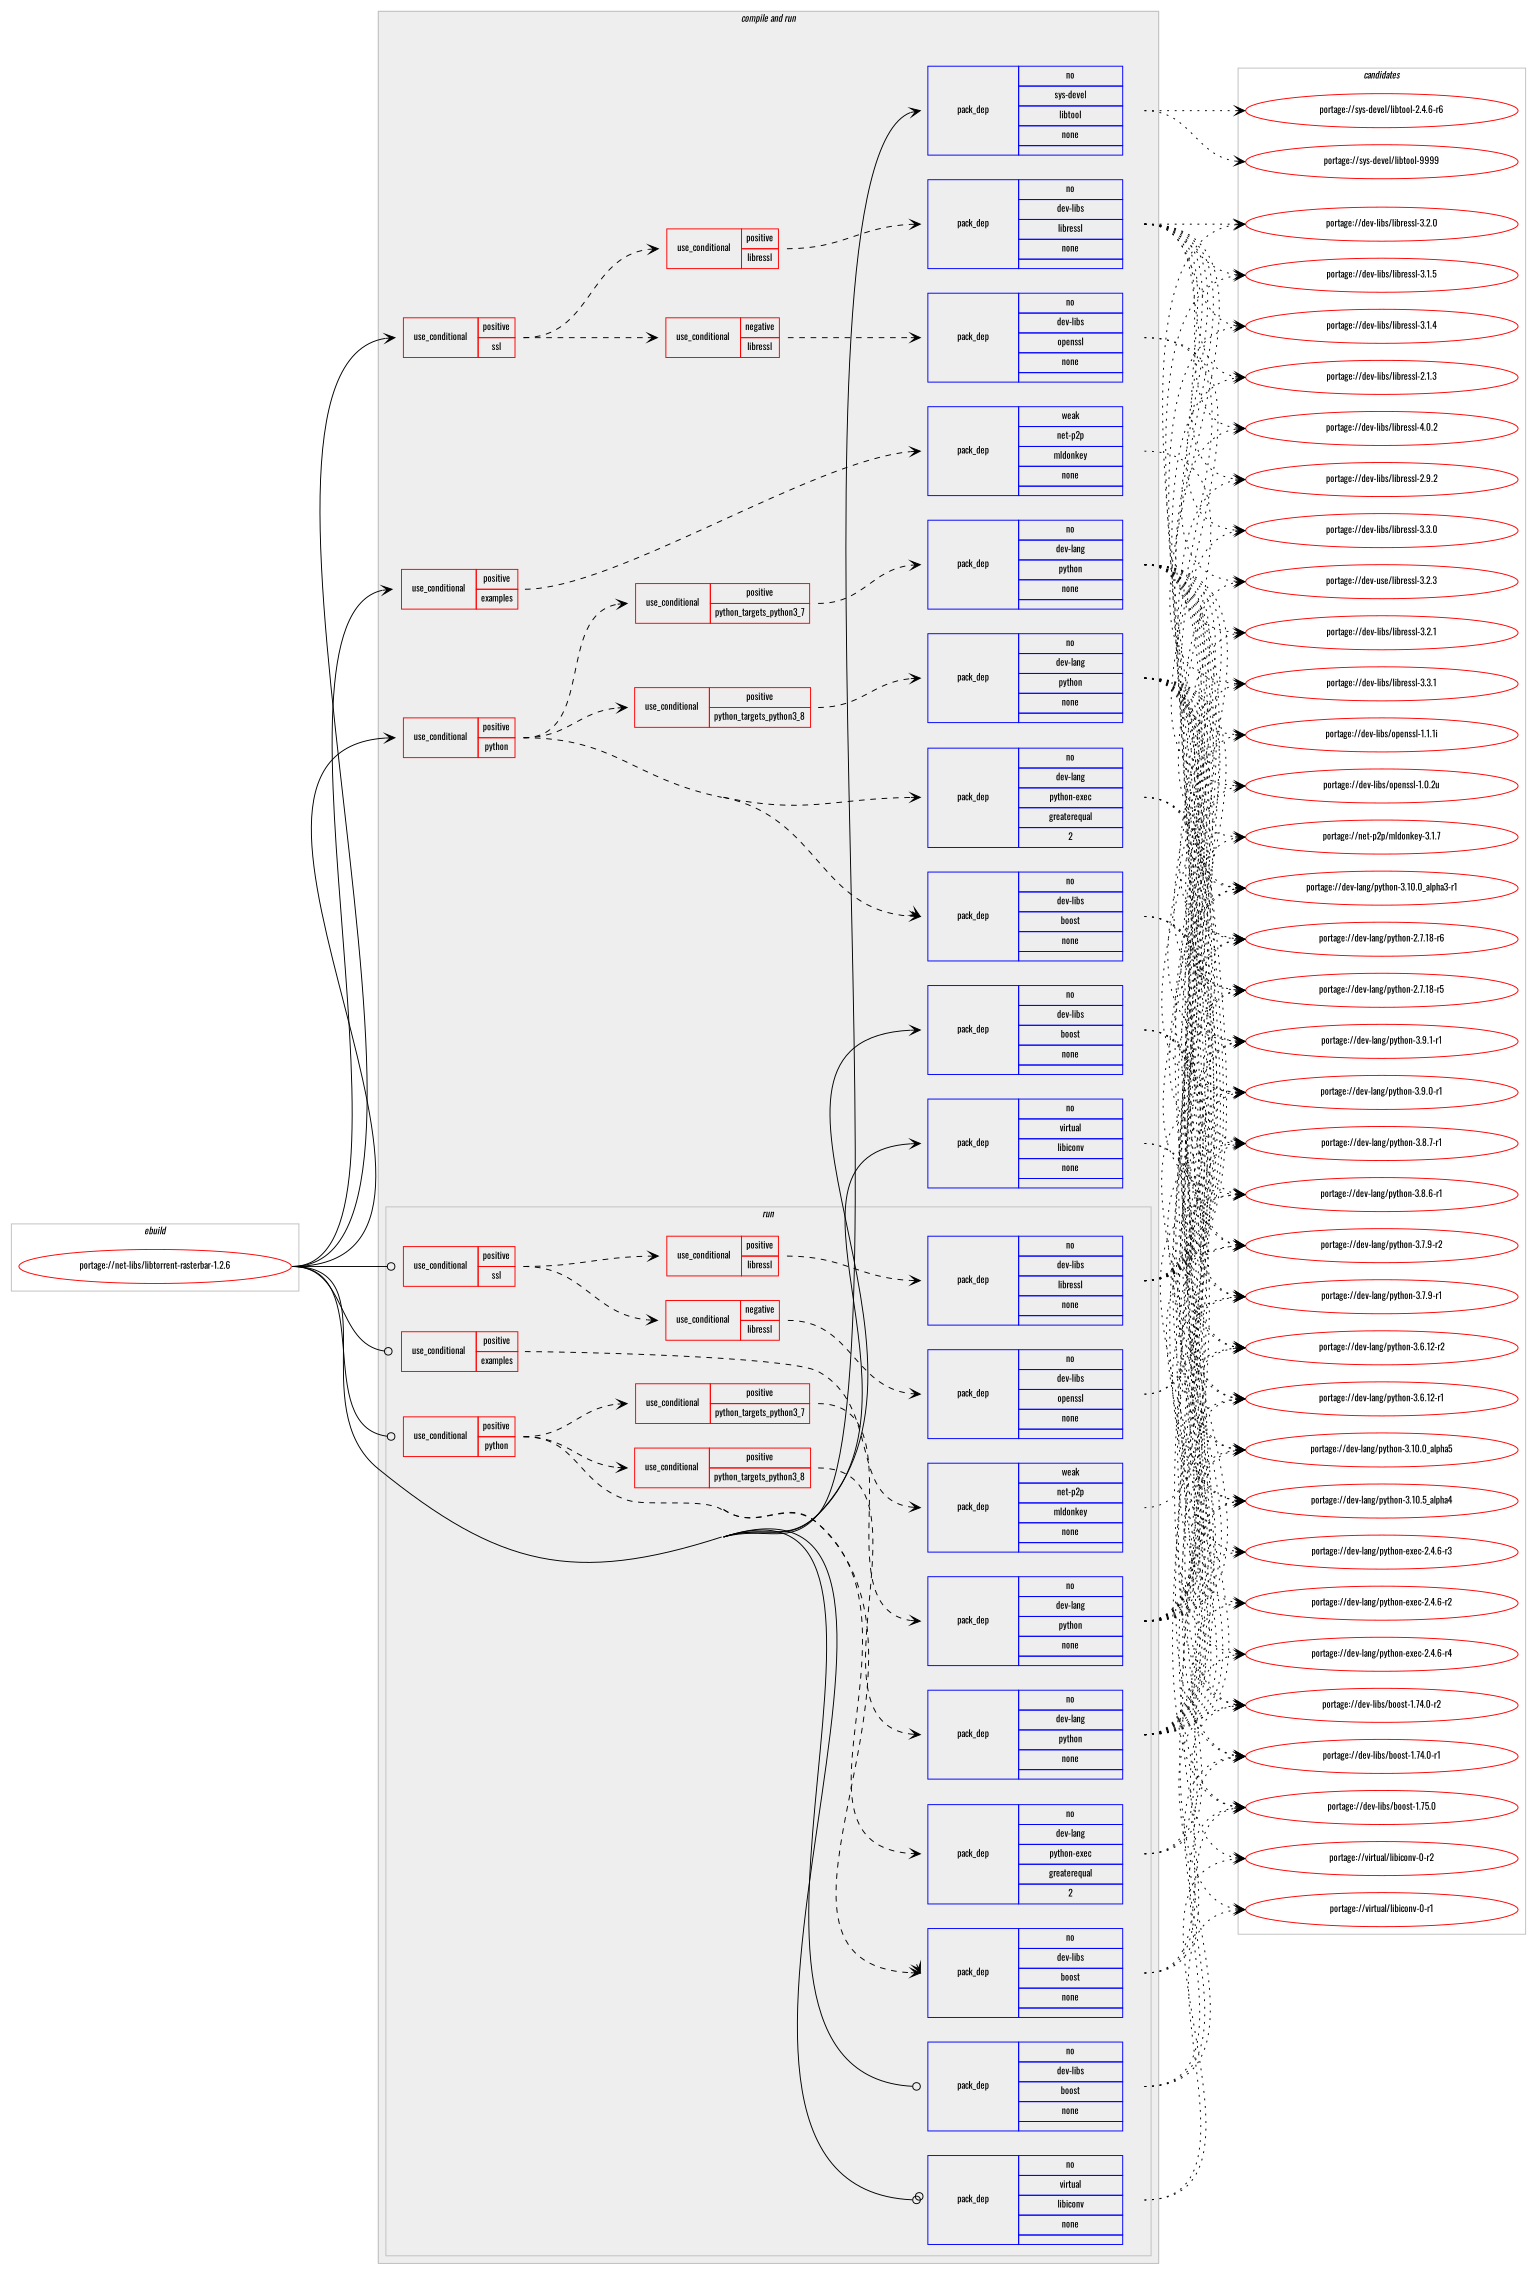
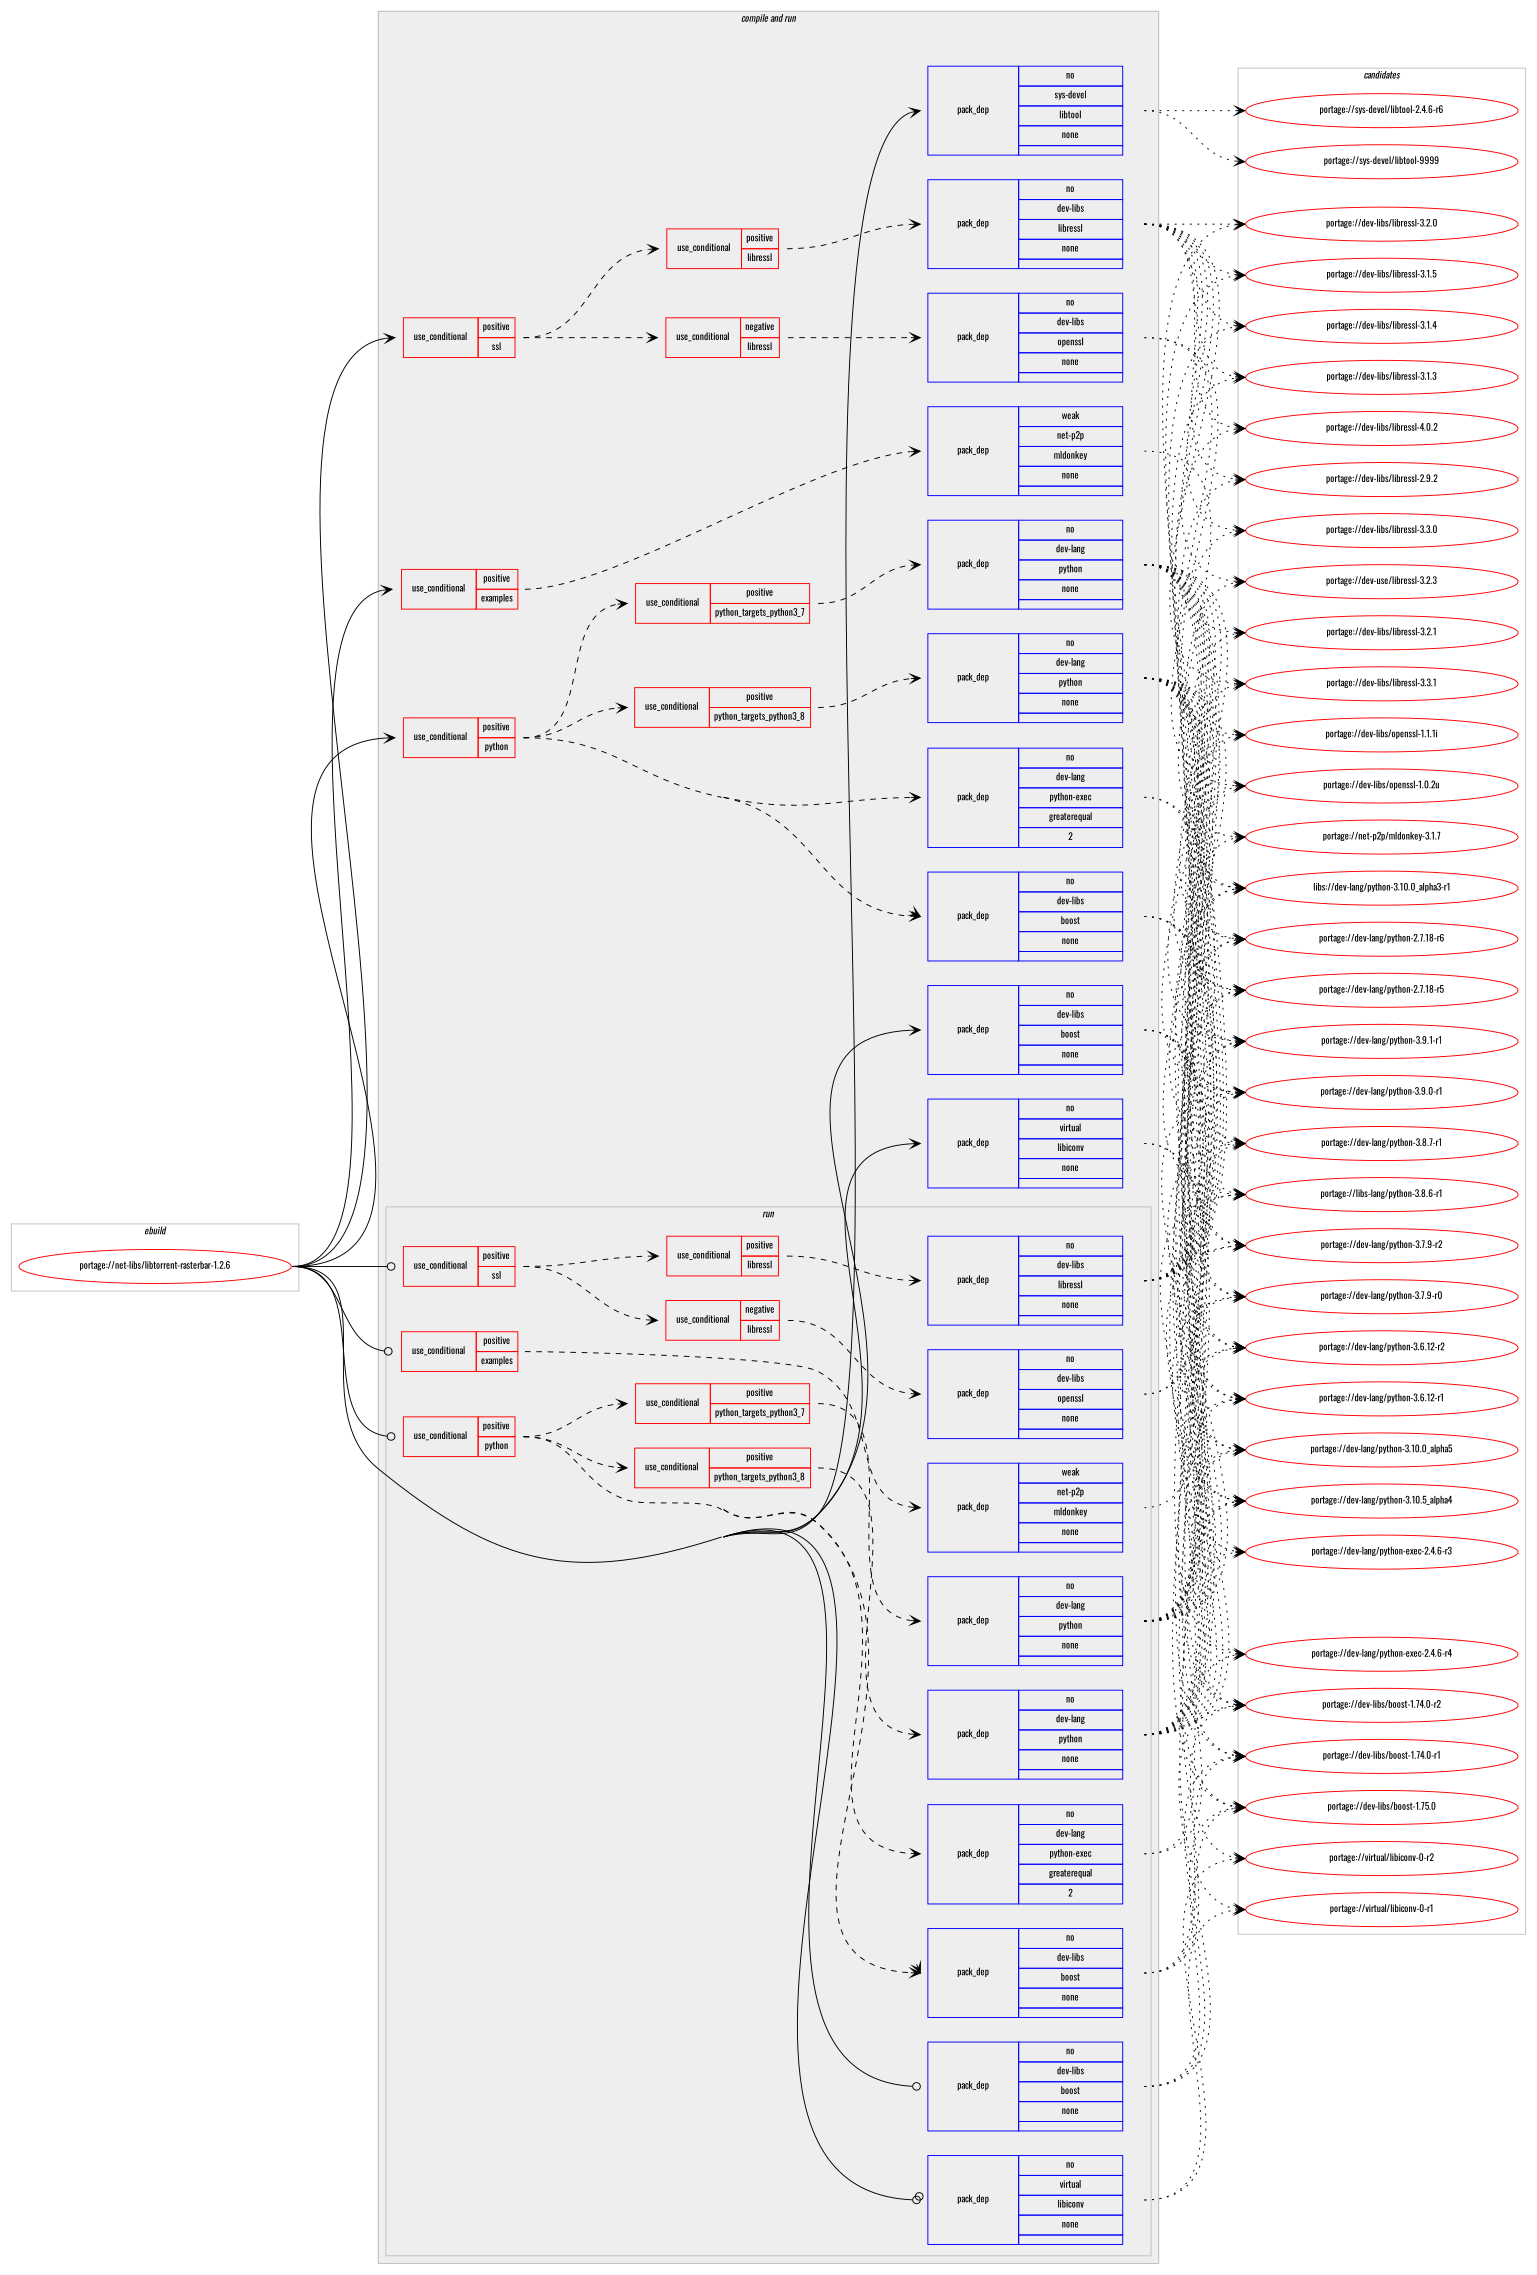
node "portage://dev-libs/libressl-2.1.3": label "portage://dev-libs/libressl-2.1.3" -> "portage://dev-libs/libressl-3.1.3"
node "portage://dev-lang/python-3.10.0_alpha3-r1": label "portage://dev-lang/python-3.10.0_alpha3-r1" -> "libs://dev-lang/python-3.10.0_alpha3-r1"
node "portage://dev-lang/python-3.8.6-r1": label "portage://dev-lang/python-3.8.6-r1" -> "portage://libs-lang/python-3.8.6-r1"
node "portage://dev-lang/python-3.7.9-r1": label "portage://dev-lang/python-3.7.9-r1" -> "portage://dev-lang/python-3.7.9-r0"
node "portage://dev-lang/python-exec-2.4.6-r2": removed
